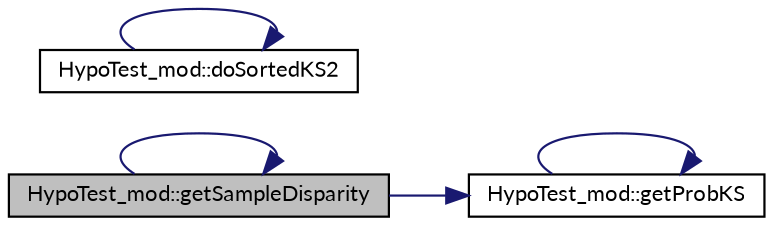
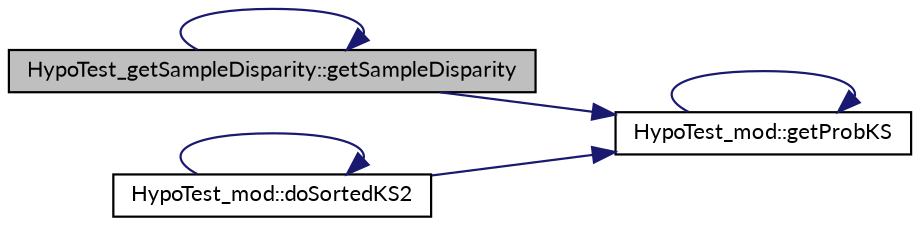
edge "HypoTest_mod::doSortedKS2" -> "HypoTest_mod::getProbKS": added
node "HypoTest_mod::getSampleDisparity": label "HypoTest_mod::getSampleDisparity" -> "HypoTest_getSampleDisparity::getSampleDisparity"
